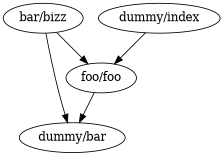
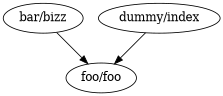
node "dummy/bar": removed
